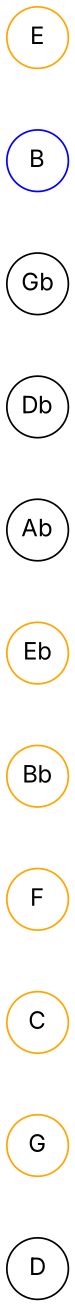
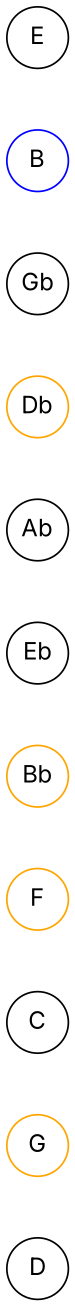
node "E": color orange -> black
node "Db": color black -> orange
node "Eb": color orange -> black
node "C": color orange -> black
